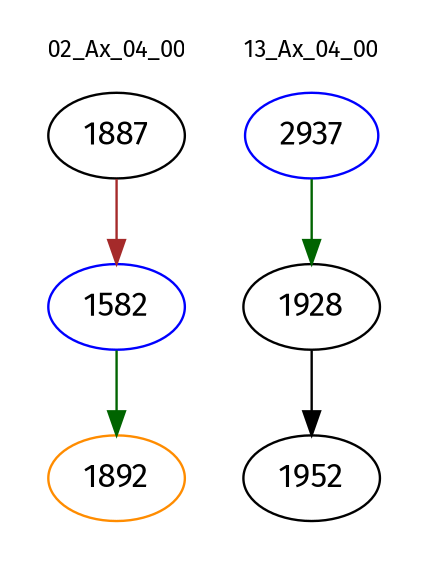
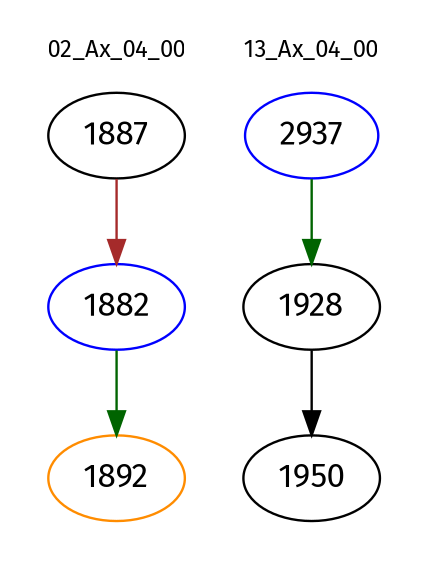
node "1582": label "1582" -> "1882"
node "1952": label "1952" -> "1950"
